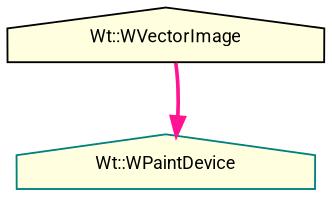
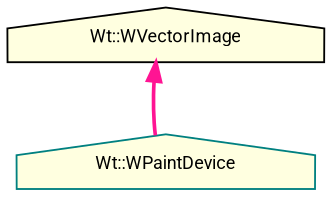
edge "Wt::WVectorImage" -> "Wt::WPaintDevice": reversed
